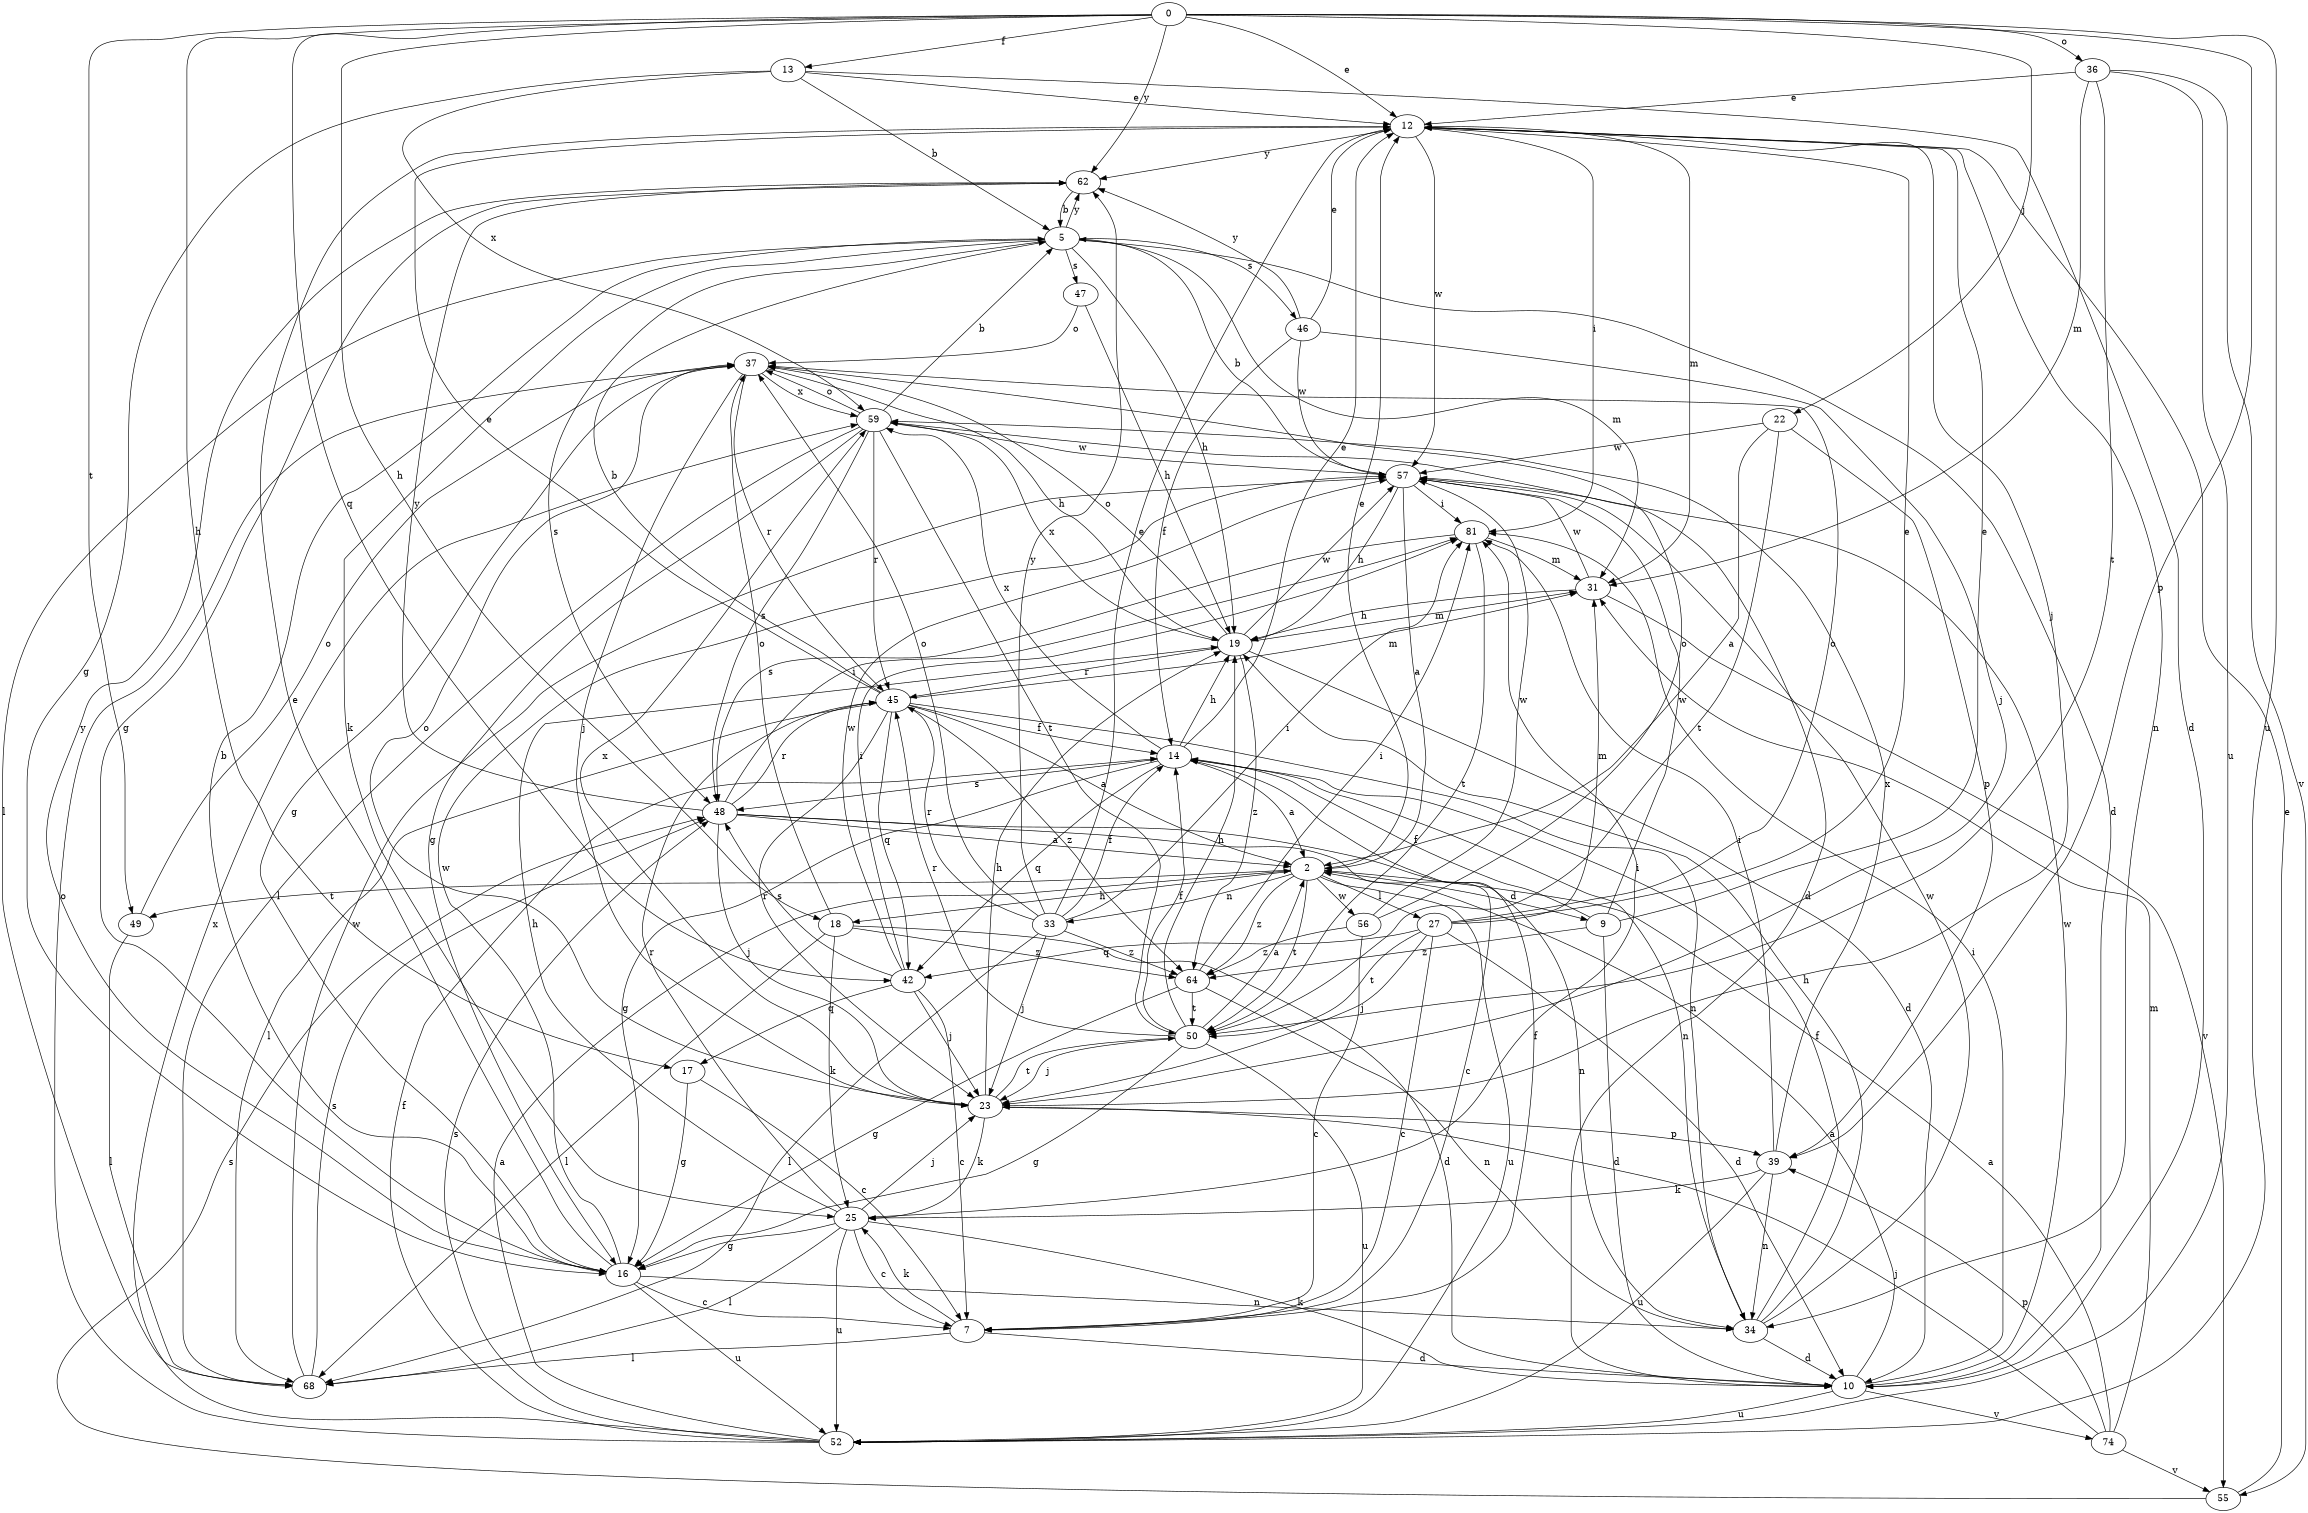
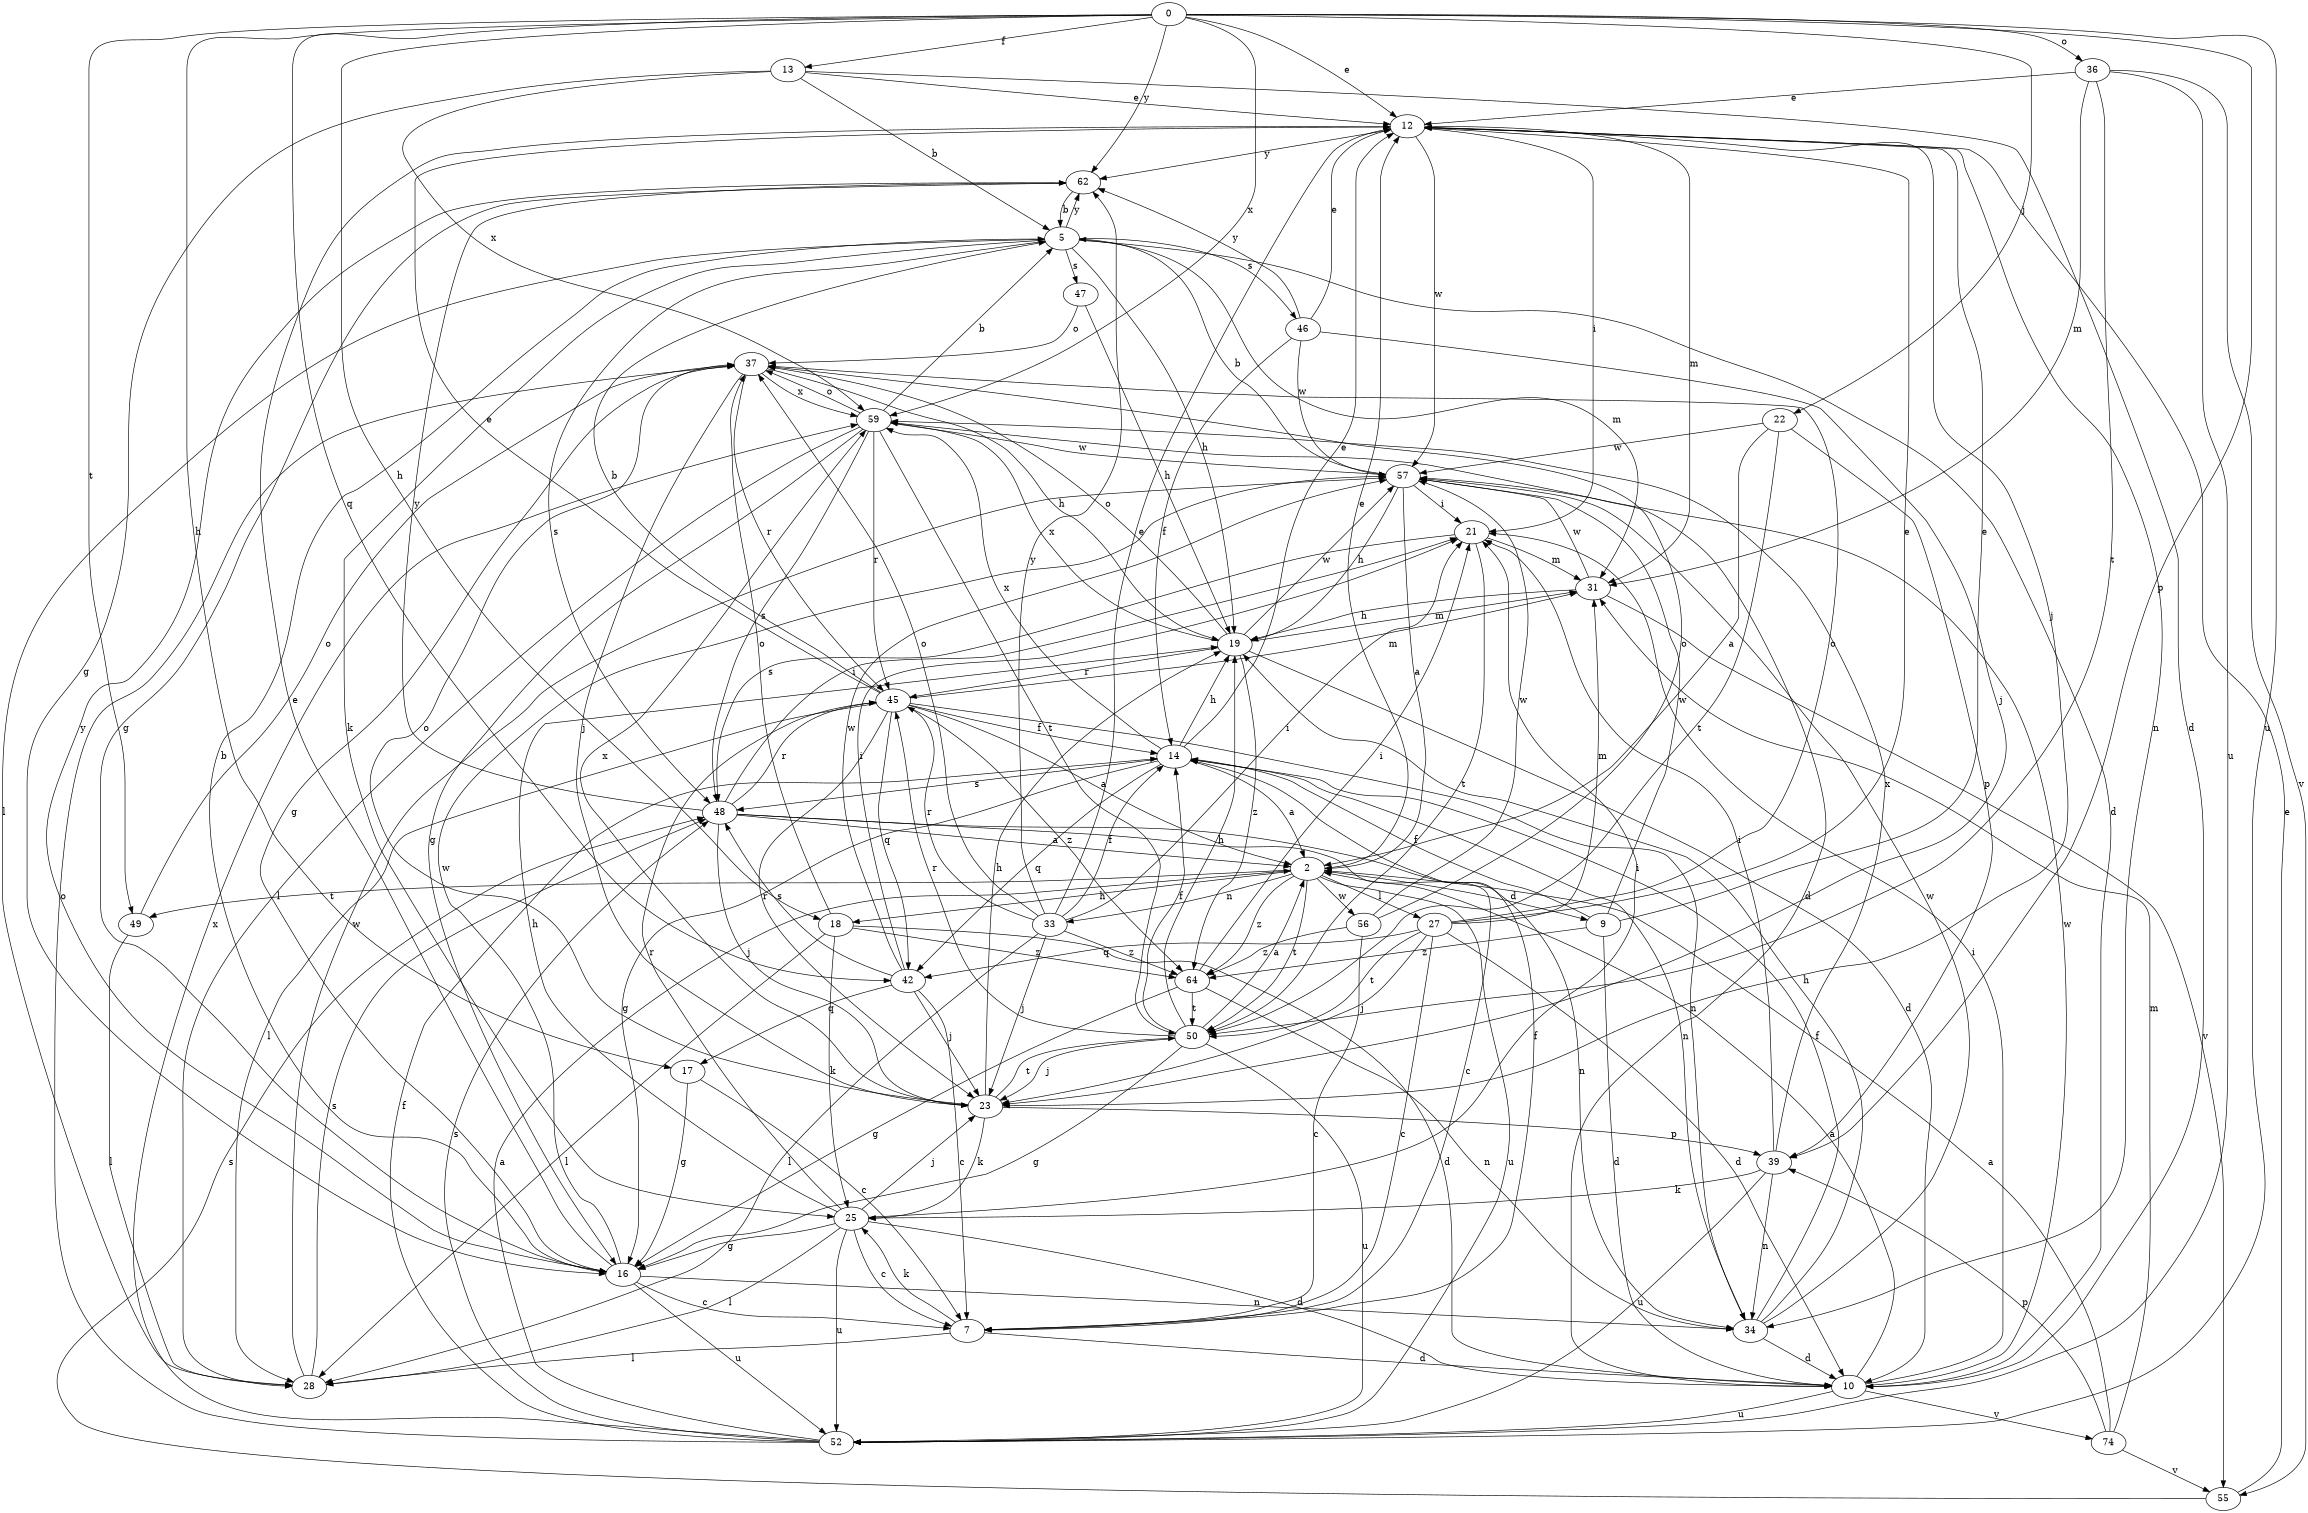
edge "0" -> "59": added, label "x"
node "81": label "81" -> "21"
edge "74" -> "23": removed, label "j"
edge "25" -> "10": label "k" -> "d"
node "68": label "68" -> "28"
